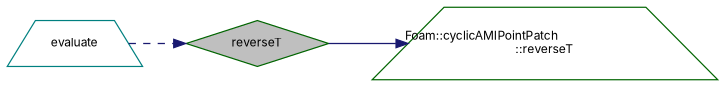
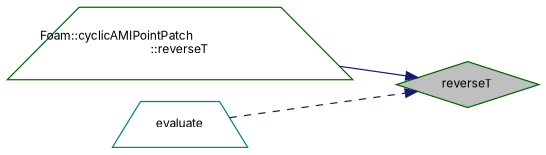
edge "reverseT" -> "Foam::cyclicAMIPointPatch ::reverseT": reversed
